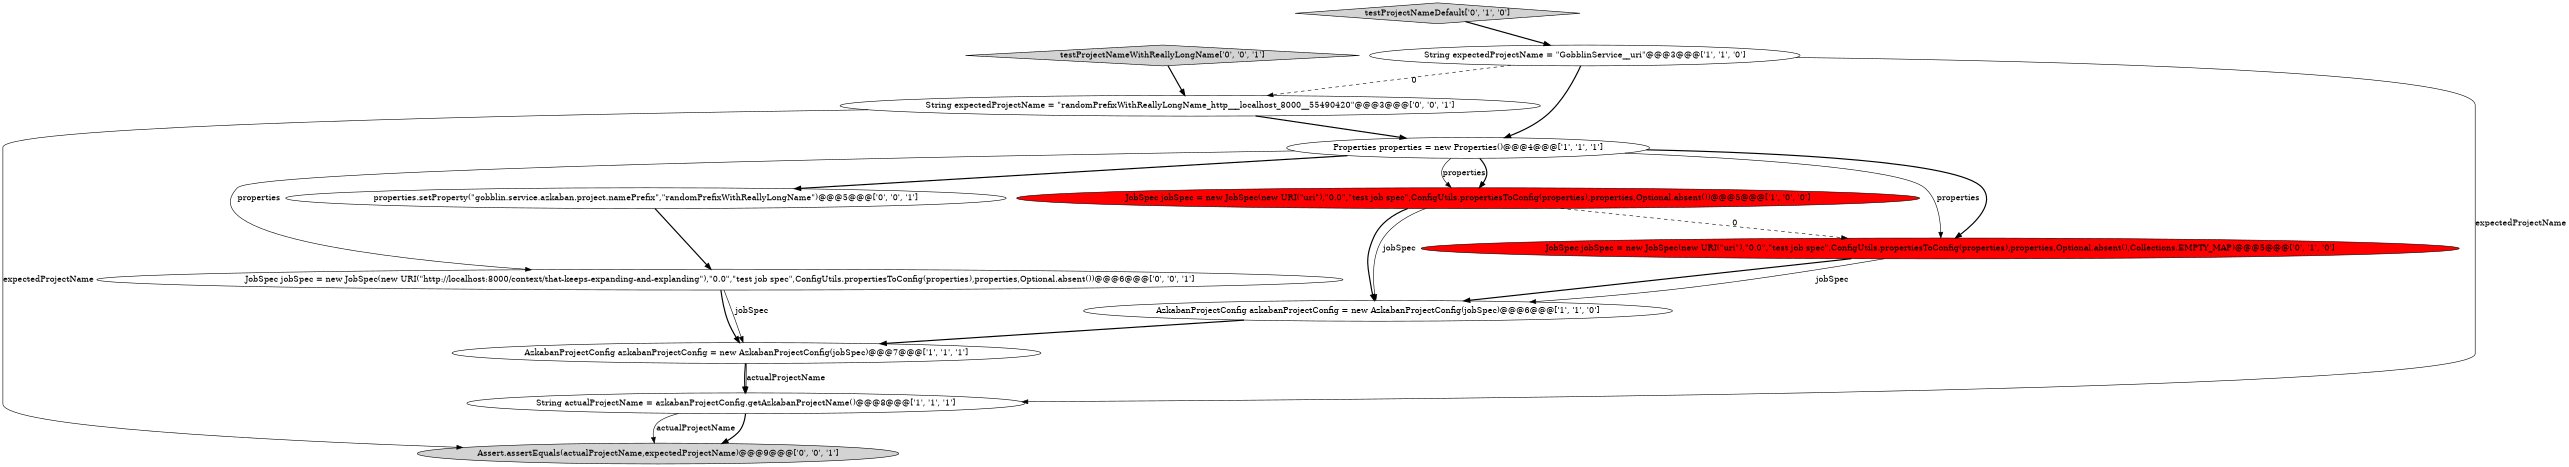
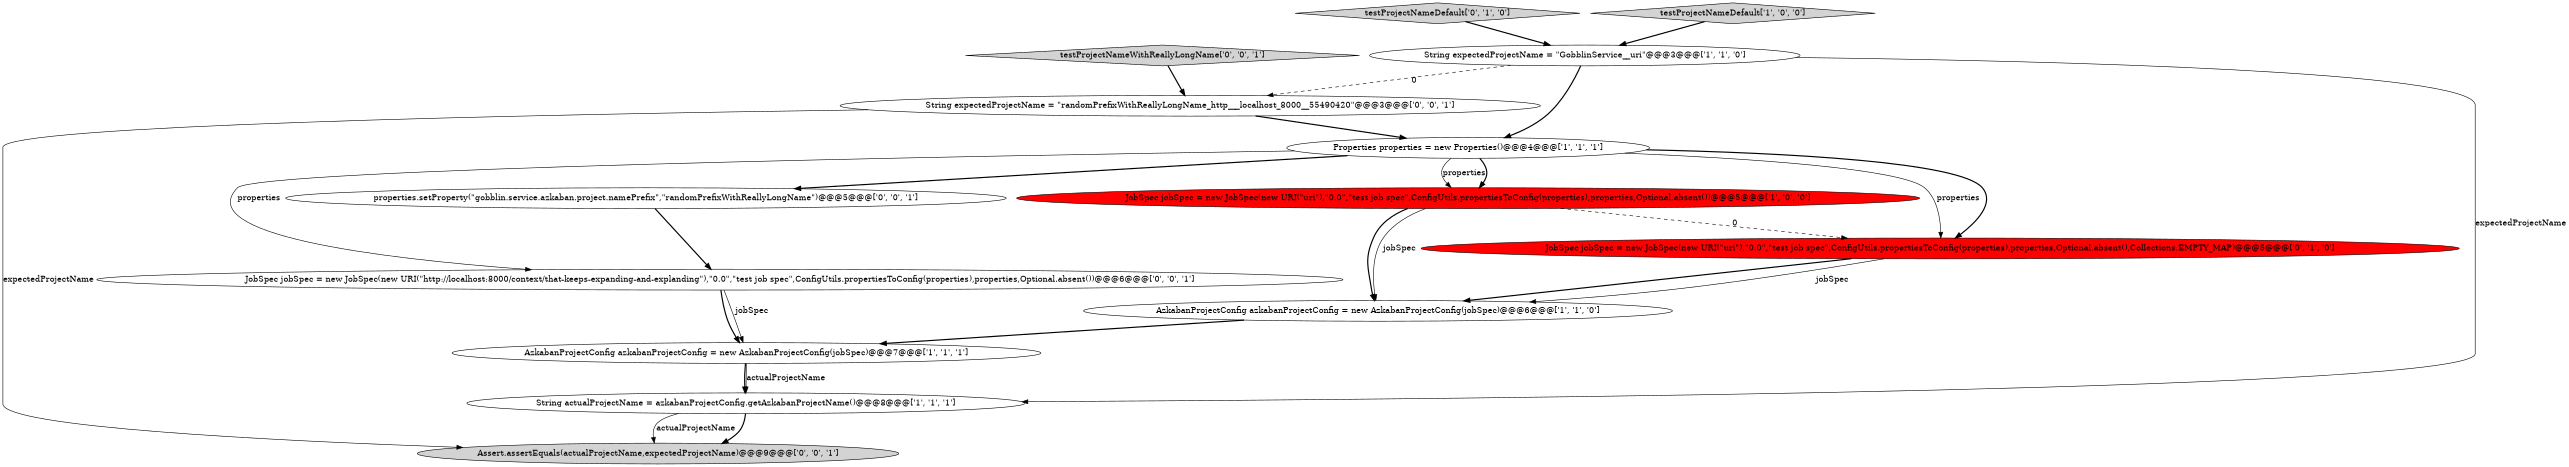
node "testProjectNameDefault['1', '0', '0']": added
